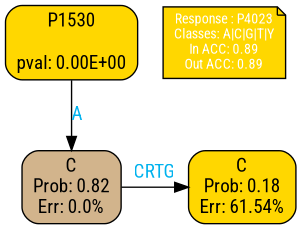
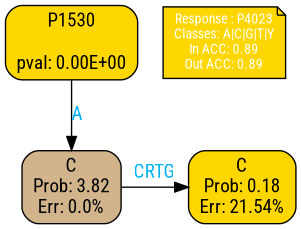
node "C Prob: 0.82 Err: 0.0%": label "C Prob: 0.82 Err: 0.0%" -> "C Prob: 3.82 Err: 0.0%"
node "C Prob: 0.18 Err: 61.54%": label "C Prob: 0.18 Err: 61.54%" -> "C Prob: 0.18 Err: 21.54%"
